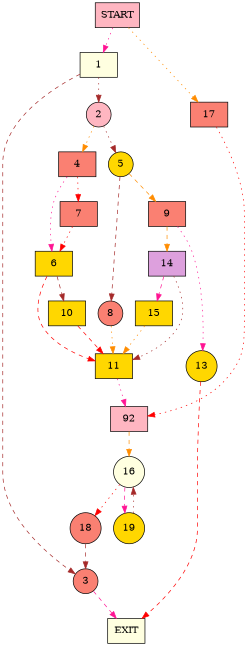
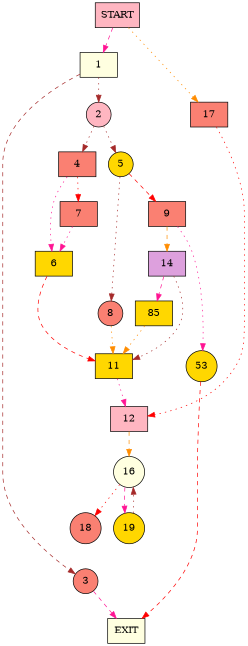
edge "START" -> "1": style dotted -> dashed
edge "2" -> "4": color darkorange -> brown
edge "5" -> "9": color darkorange -> red
edge "5" -> "8": style dashed -> dotted
edge "7" -> "6": color red -> deeppink
node "10": removed
node "15": label "15" -> "85"
node "13": label "13" -> "53"
node "92": label "92" -> "12"
edge "18" -> "3": removed
